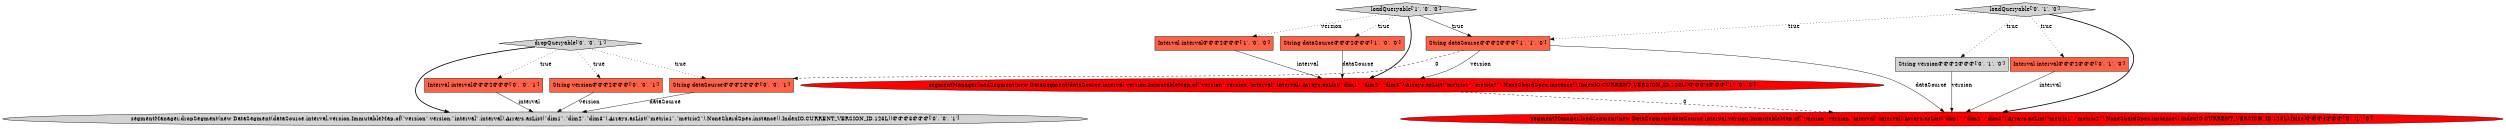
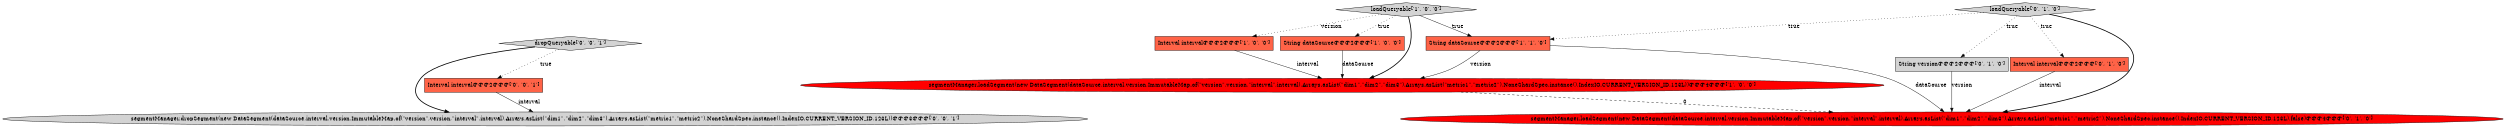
node "String version@@@2@@@['0', '0', '1']": removed
node "String dataSource@@@2@@@['0', '0', '1']": removed
